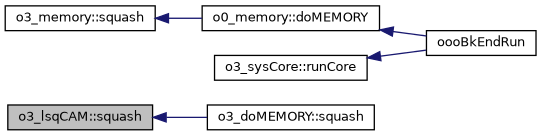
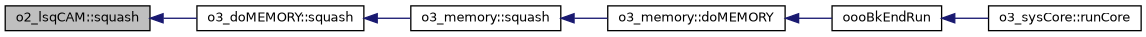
node "o0_memory::doMEMORY": label "o0_memory::doMEMORY" -> "o3_memory::doMEMORY"
edge "o3_memory::squash" -> "o3_doMEMORY::squash": added
edge "oooBkEndRun" -> "o3_sysCore::runCore": reversed
node "o3_lsqCAM::squash": label "o3_lsqCAM::squash" -> "o2_lsqCAM::squash"
